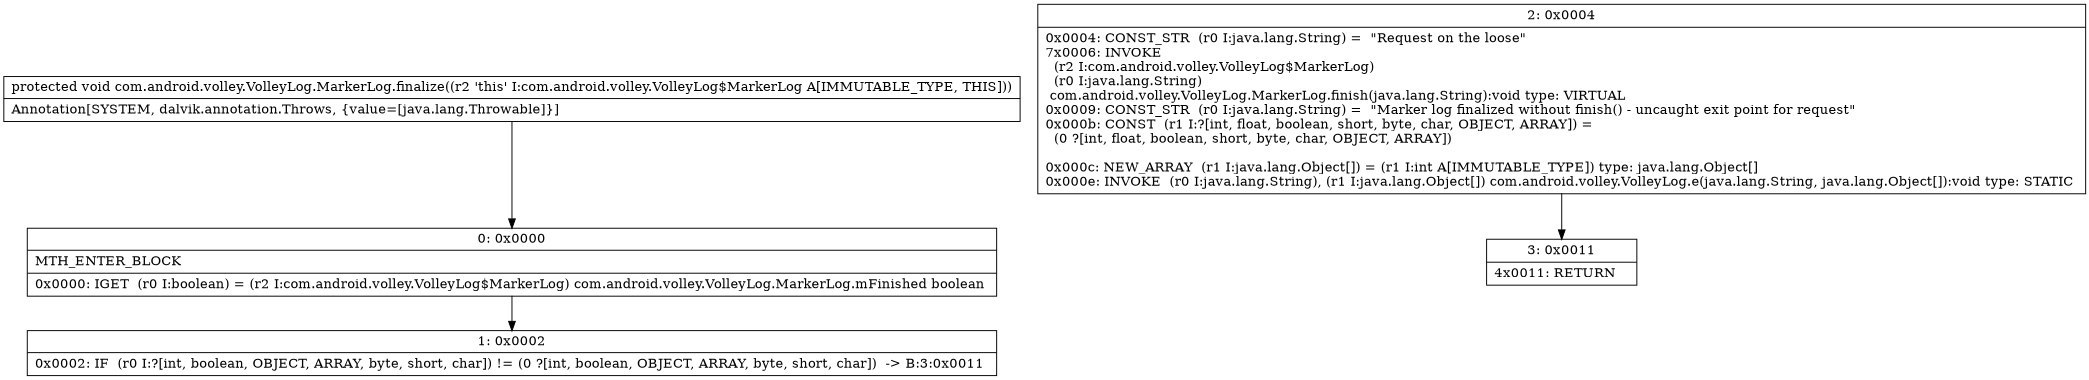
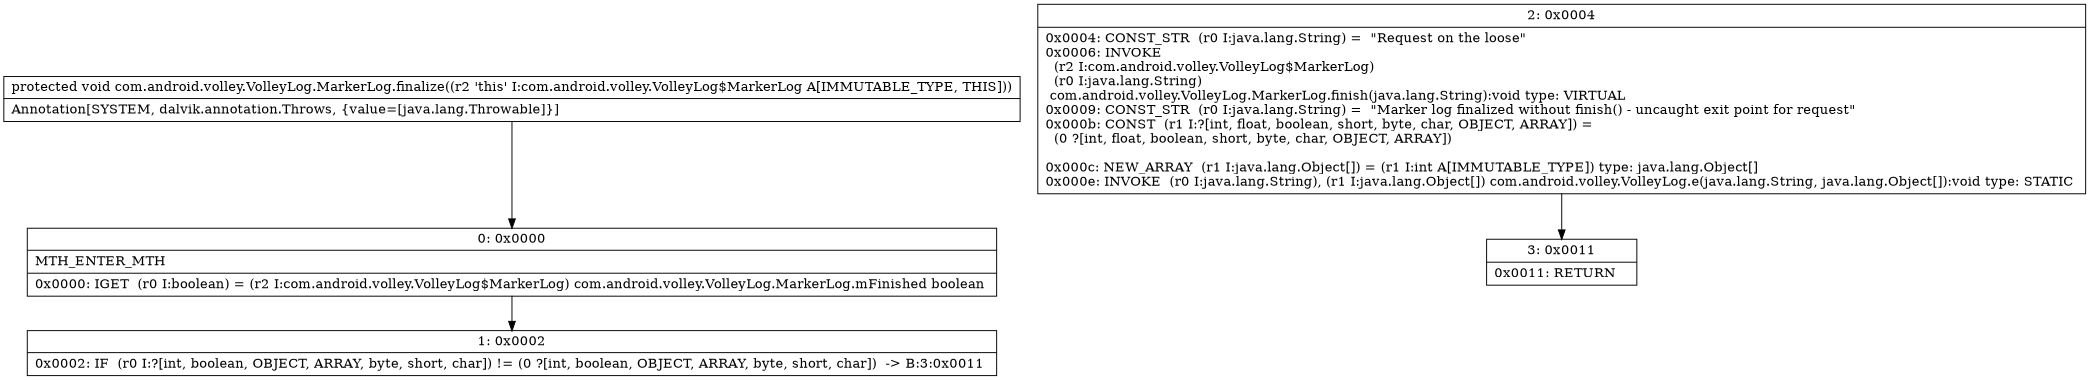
node "2: 0x0004": text "7x0006: INVOKE" -> "0x0006: INVOKE"
node "0: 0x0000": text "MTH_ENTER_BLOCK" -> "MTH_ENTER_MTH"
node "3: 0x0011": text "4x0011: RETURN" -> "0x0011: RETURN"
